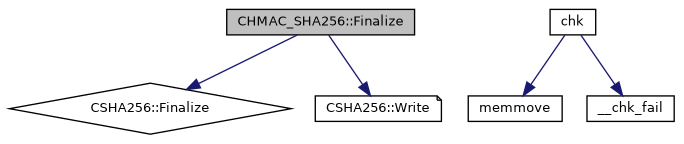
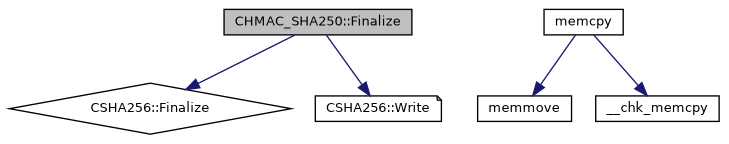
node "CHMAC_SHA256::Finalize": label "CHMAC_SHA256::Finalize" -> "CHMAC_SHA250::Finalize"
node "chk": label "chk" -> "memcpy"
node "__chk_fail": label "__chk_fail" -> "__chk_memcpy"
